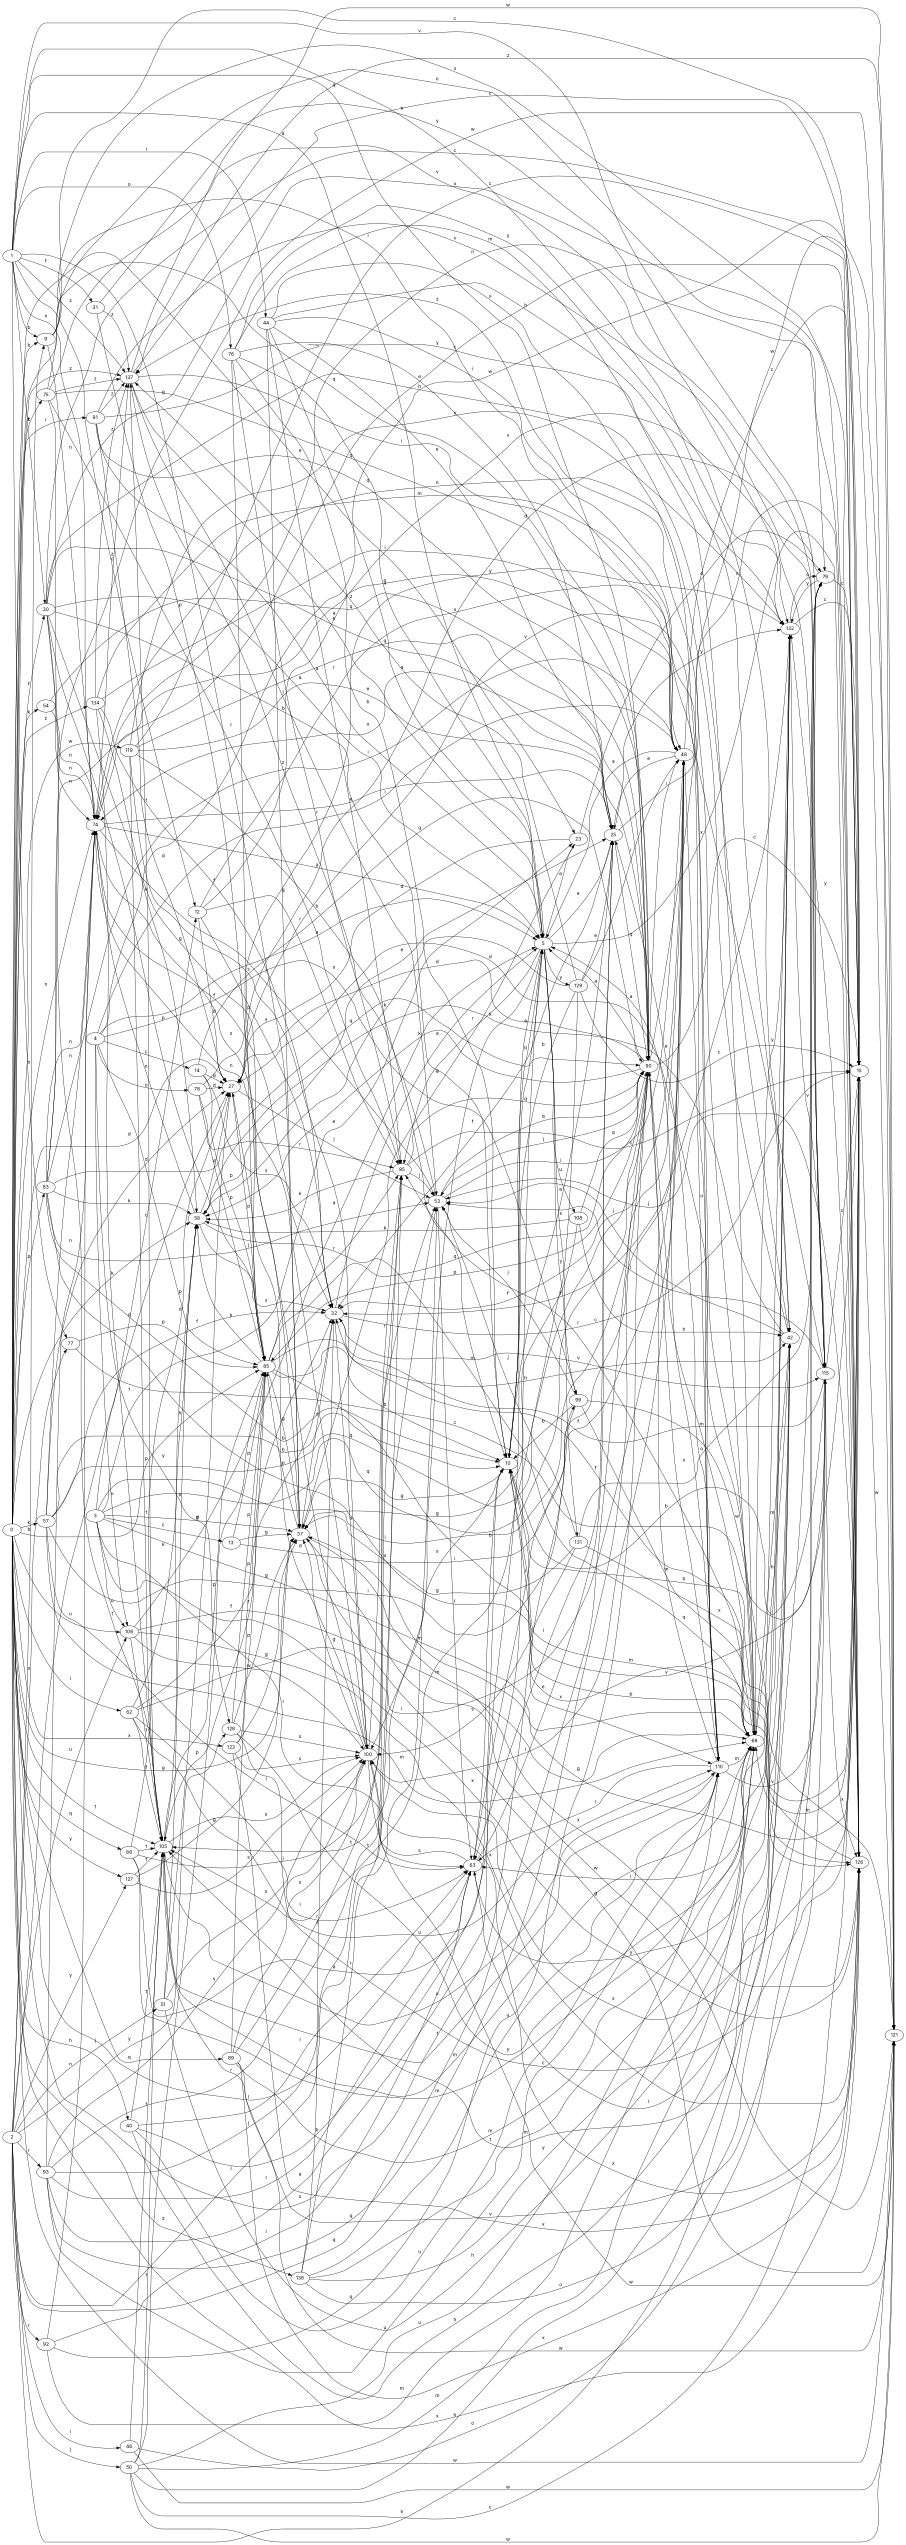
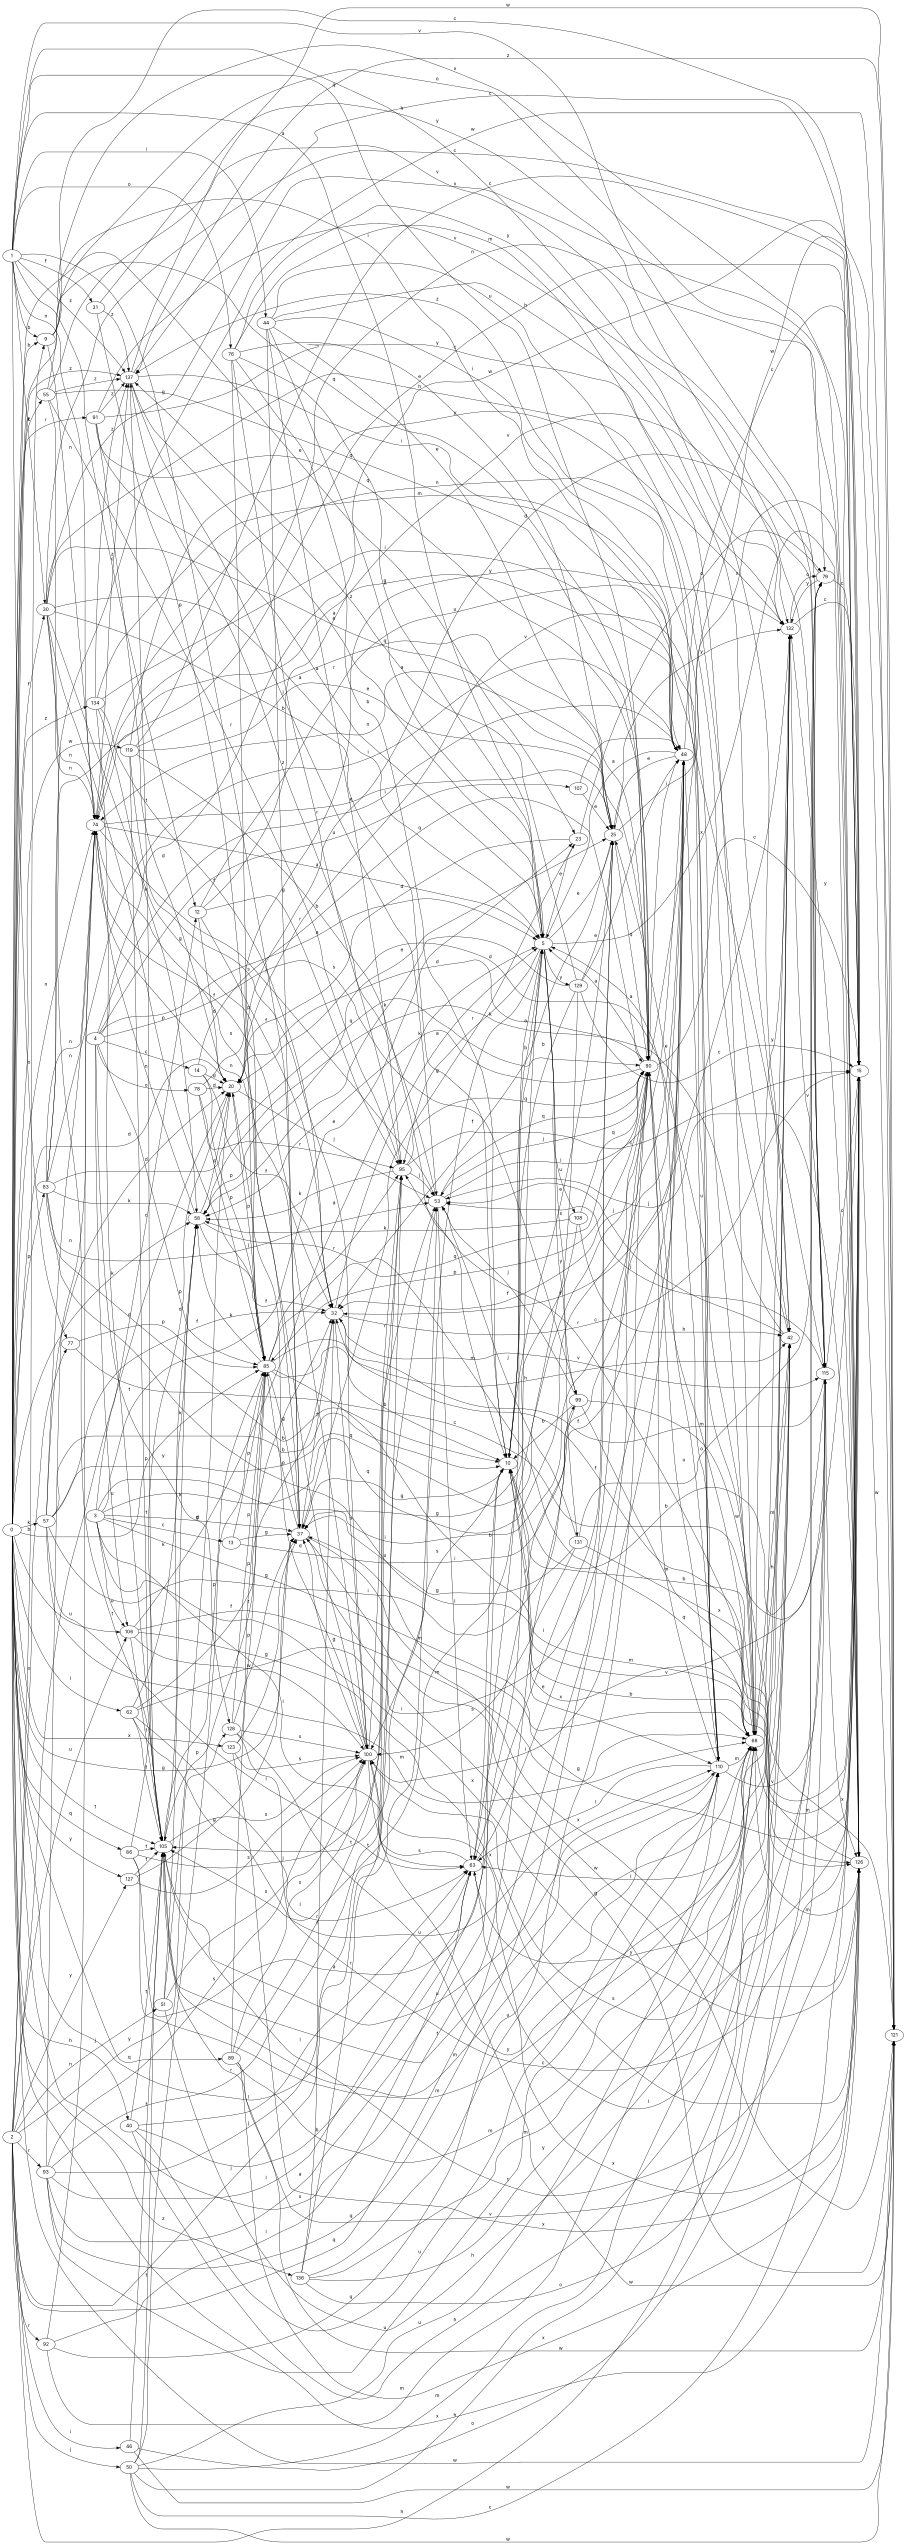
node "75": label "75" -> "55"
node "54": removed
node "107": added
node "27": label "27" -> "20"
edge "79" -> "105": now "15" -> "105"
edge "126" -> "68": added, label "m"
